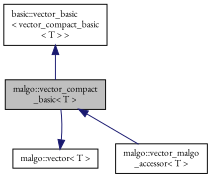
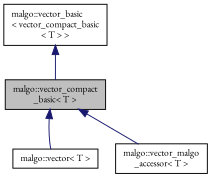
node "basic::vector_basic < vector_compact_basic < T > >": label "basic::vector_basic < vector_compact_basic < T > >" -> "malgo::vector_basic < vector_compact_basic < T > >"
edge "malgo::vector_compact _basic< T >" -> "malgo::vector< T >": reversed
